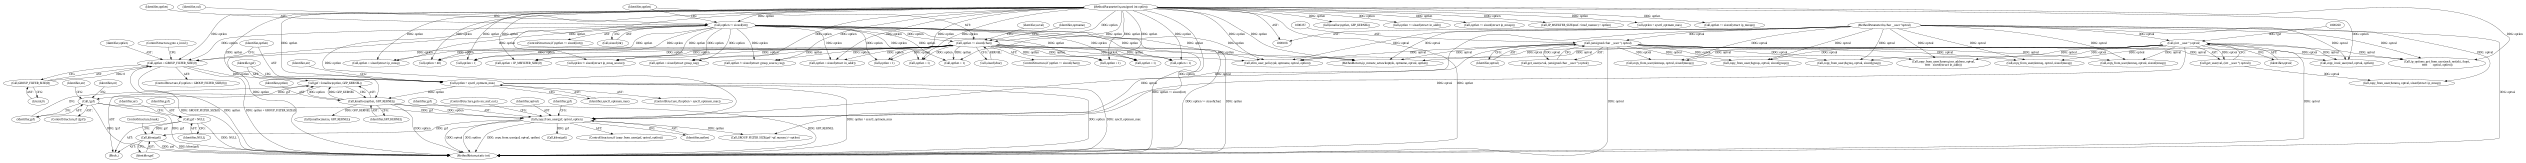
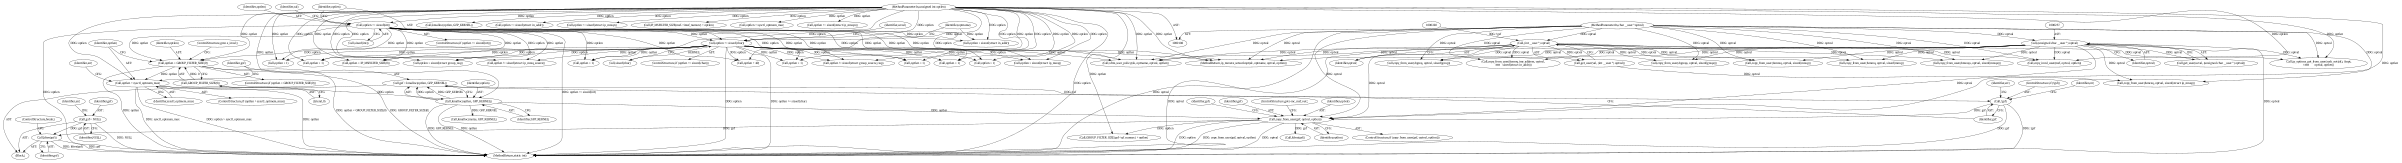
edge "(Call,optlen >= sizeof(char))" -> "(Call,optlen < sizeof(struct in_addr))": now "(Identifier,optname)" -> "(Call,optlen < sizeof(struct in_addr))"
edge "(Call,(unsigned char __user *) optval)" -> "(Call,copy_from_user(&mreq, optval, sizeof(struct ip_mreq)))": added, label "DDG: optval"
edge "(Call,!gsf)" -> "(ControlStructure,if (!gsf))": reversed
